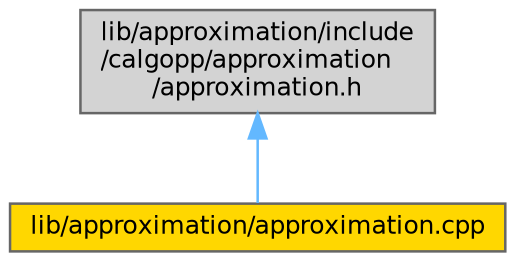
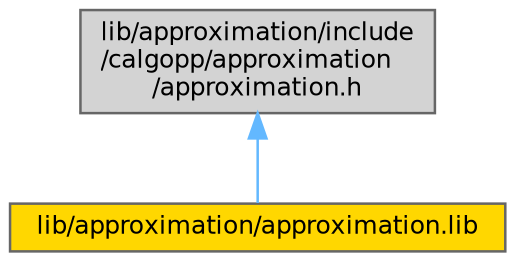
node "lib/approximation/approximation.cpp": label "lib/approximation/approximation.cpp" -> "lib/approximation/approximation.lib"
